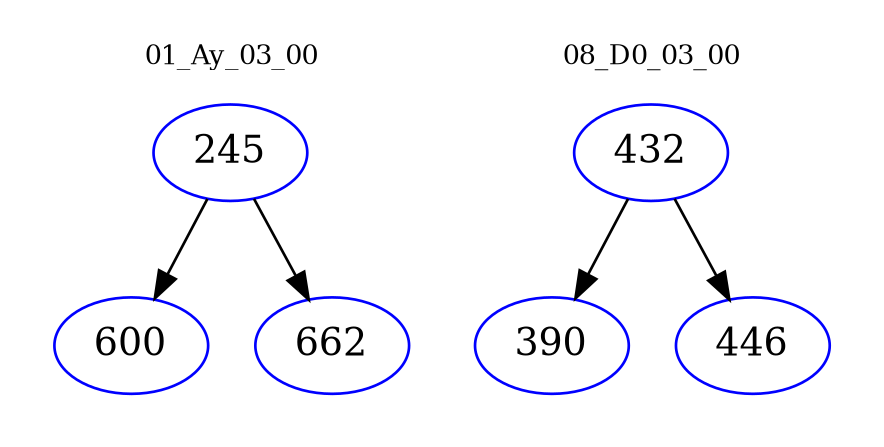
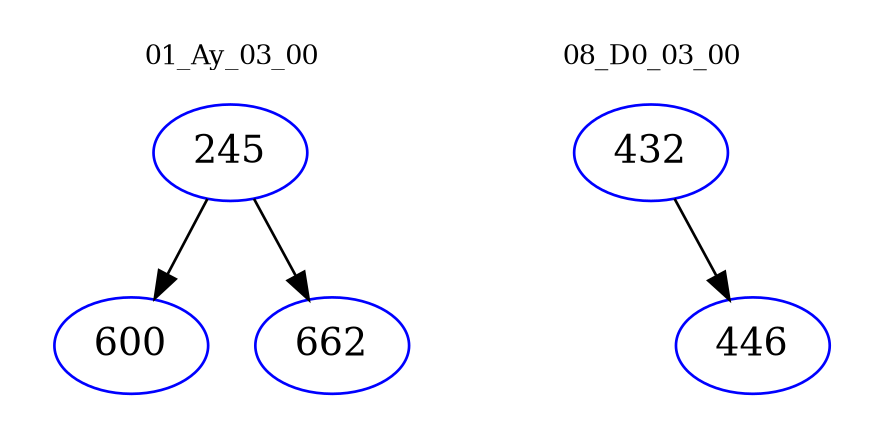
node "390": removed
